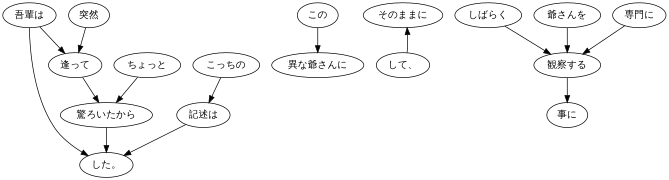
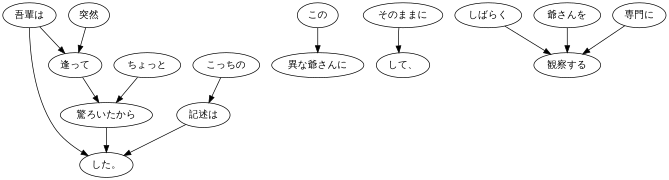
edge "して、" -> "そのままに": reversed
node "事に": removed
